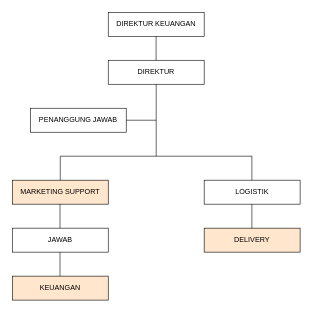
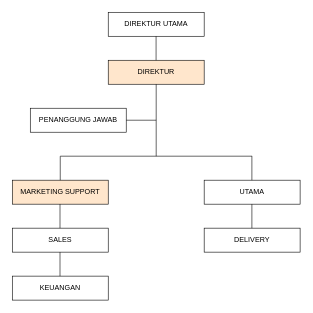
node "DIREKTUR KEUANGAN": label "DIREKTUR KEUANGAN" -> "DIREKTUR UTAMA"
node "DIREKTUR": fillcolor #ffffff -> #ffe6cc
node "LOGISTIK": label "LOGISTIK" -> "UTAMA"
node "JAWAB": label "JAWAB" -> "SALES"
node "DELIVERY": fillcolor #ffe6cc -> #ffffff
node "KEUANGAN": fillcolor #ffe6cc -> #ffffff
